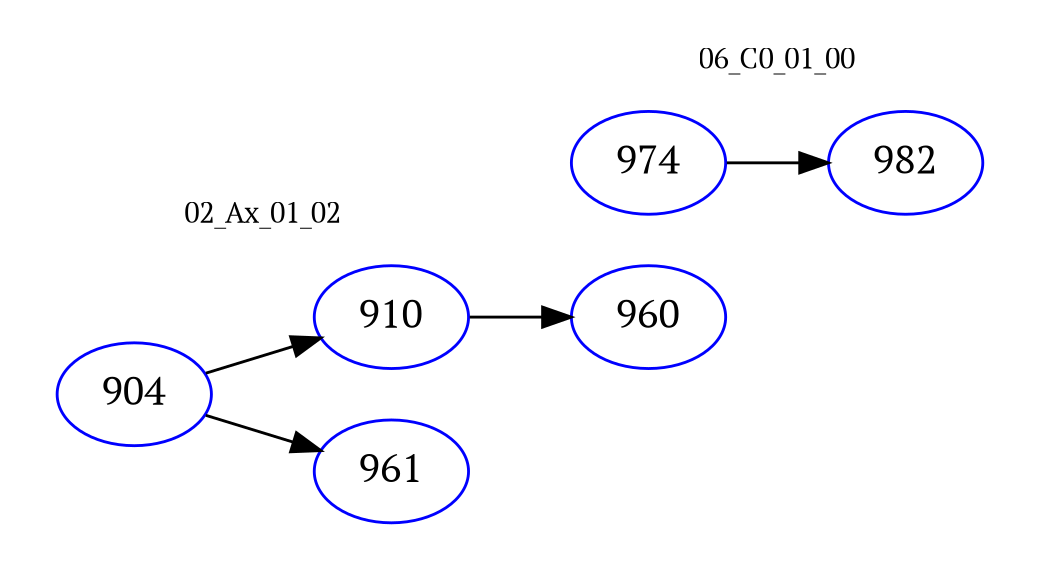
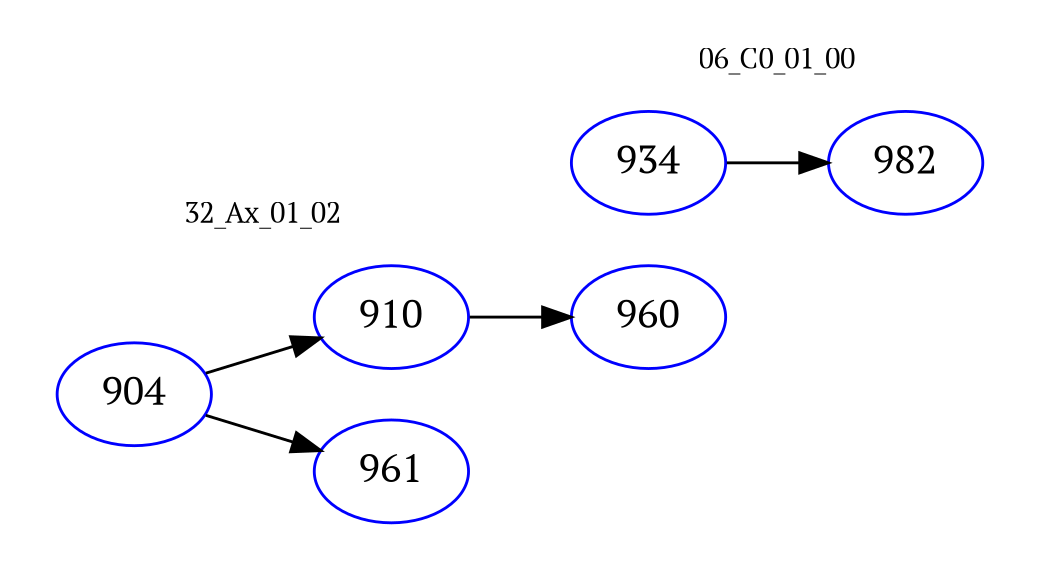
node "974": label "974" -> "934"
cluster "02_Ax_01_02": label "02_Ax_01_02" -> "32_Ax_01_02"
